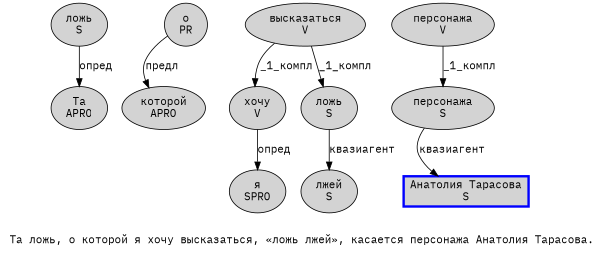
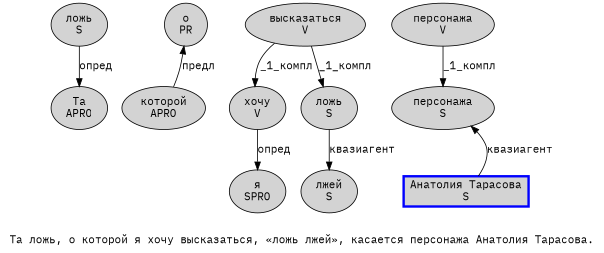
edge "о PR" -> "которой APRO": reversed
edge "персонажа S" -> "Анатолия Тарасова S": reversed
